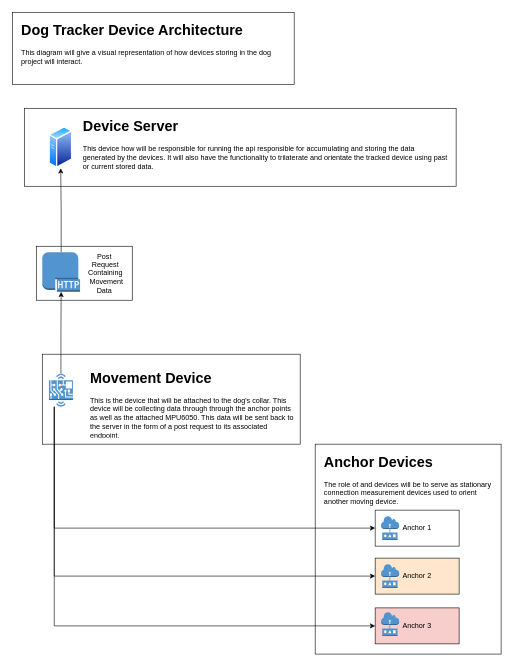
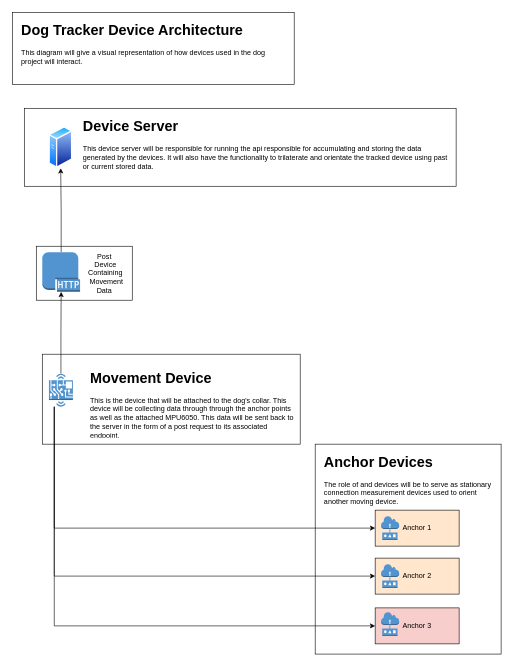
node "Dog Tracker Device ArchitectureThis diagram will give a visual representation of how devices storing in the dog project will interact.": label "Dog Tracker Device ArchitectureThis diagram will give a visual representation of how devices storing in the dog project will interact." -> "Dog Tracker Device ArchitectureThis diagram will give a visual representation of how devices used in the dog project will interact."
node "Device ServerThis device how will be responsible for running the api responsible for accumulating and storing the data generated by the devices. It will also have the functionality to trilaterate and orientate the tracked device using past or current stored data.": label "Device ServerThis device how will be responsible for running the api responsible for accumulating and storing the data generated by the devices. It will also have the functionality to trilaterate and orientate the tracked device using past or current stored data." -> "Device ServerThis device server will be responsible for running the api responsible for accumulating and storing the data generated by the devices. It will also have the functionality to trilaterate and orientate the tracked device using past or current stored data."
node "Post Request Containing Movement Data": label "Post Request Containing Movement Data" -> "Post Device Containing Movement Data"
node "Anchor 1": fillcolor #ffffff -> #ffe6cc
